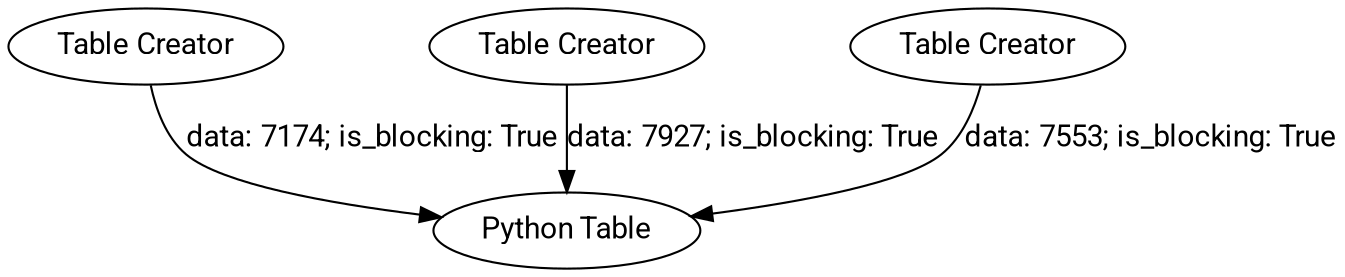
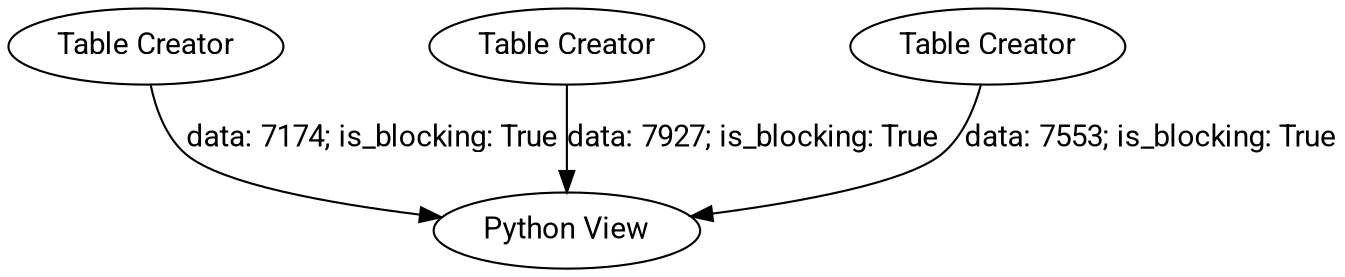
node "Python Table": label "Python Table" -> "Python View"
